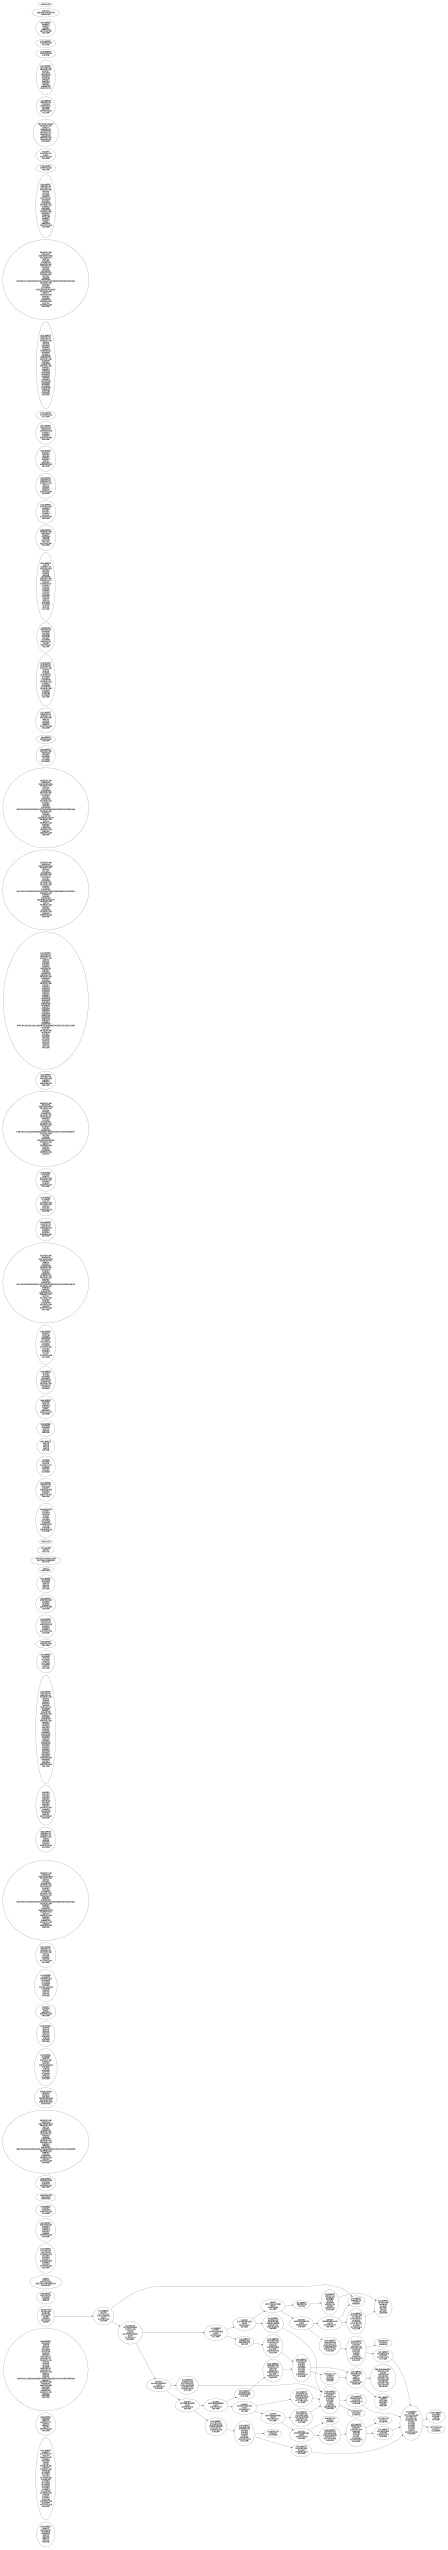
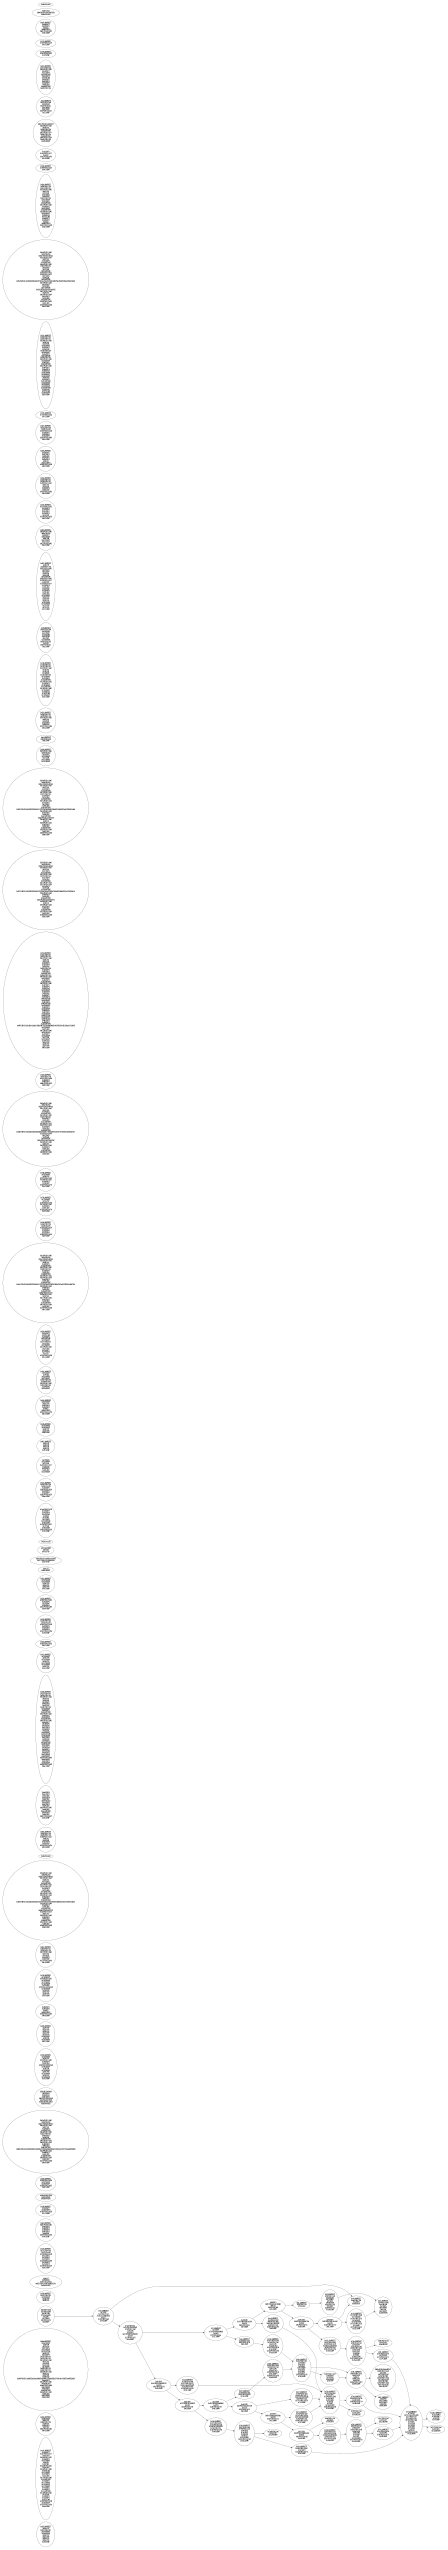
node "0xda:JUMPDEST 0xdb:PUSH2 0x232 0xde:JUMP": label "0xda:JUMPDEST 0xdb:PUSH2 0x232 0xde:JUMP" -> "0xda:JUMPDEST 0xdb:SUB2 0x232 0xde:JUMP"
node "0x866:INVALID": added
